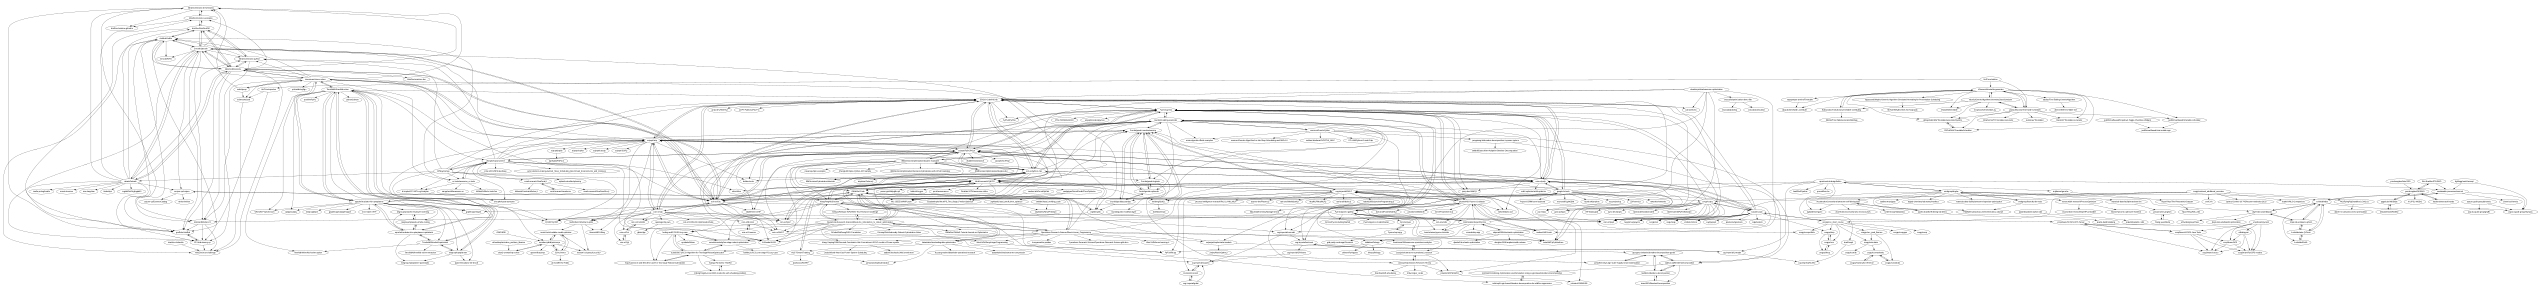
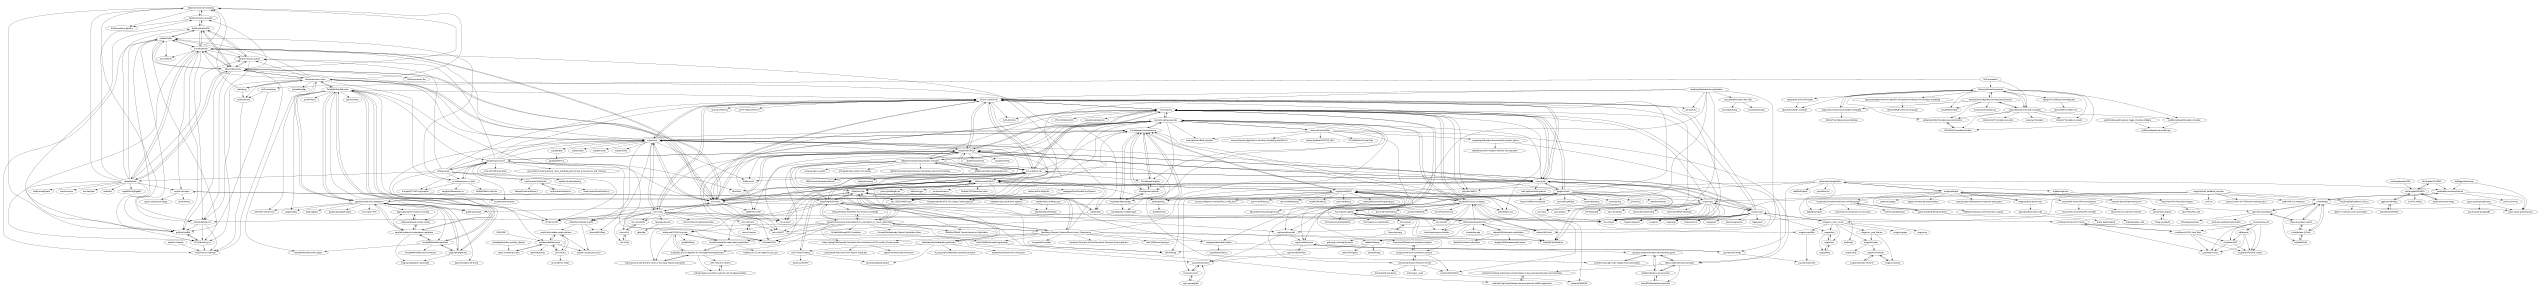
edge "coin-or/pulp" -> "pyro-ppl/pyro": now "coin-or/pulp" -> "cvxpy/cvxpy"
edge "Gurobi/gurobipy-pandas" -> "csplib/csplib": now "Gurobi/gurobipy-pandas" -> "Gurobi/gurobi-modelanalyzer"
edge "emdgroup/foundry-dev-tools" -> "PatWalters/practical_cheminformatics_tutorials": now "emdgroup/foundry-dev-tools" -> "palantir/palantir-python-sdk"
edge "basf/mopti" -> "cog-imperial/SnAKe": now "cvxgrp/cvxportfolio" -> "cog-imperial/SnAKe"
edge "kiegroup/optaplanner" -> "apache/incubator-kie-drools": now "kiegroup/optaplanner" -> "apache/incubator-kie-optaplanner"
node "Xiangyi-Fan/IJOC-TSDRO": label "Xiangyi-Fan/IJOC-TSDRO" -> "UofT-Fan/IJOC-TSDRO"
